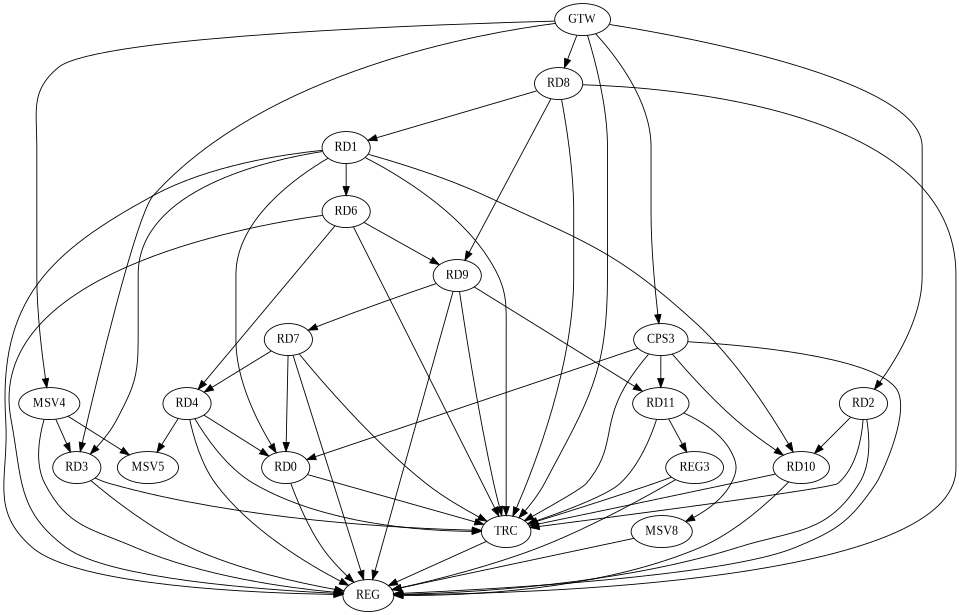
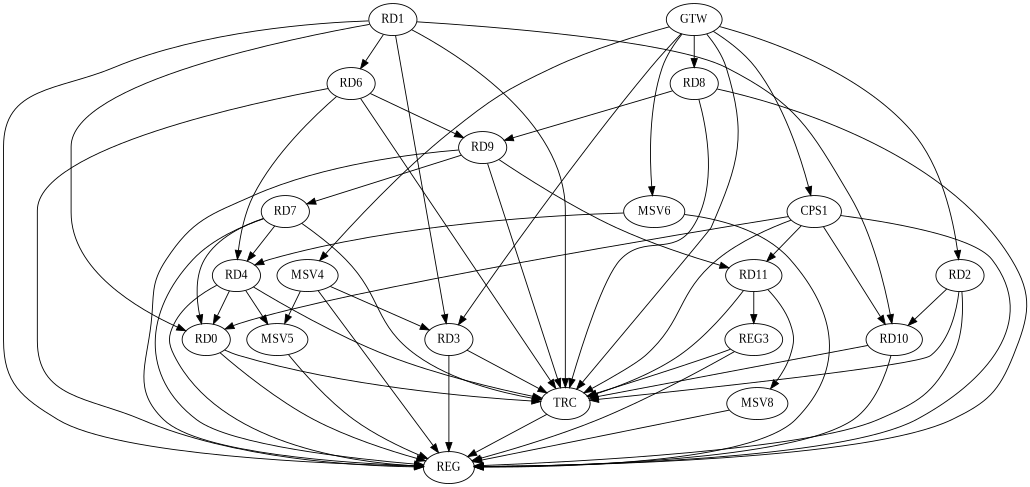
edge "RD8" -> "RD1": removed
node "MSV6": added
node "CPS3": label "CPS3" -> "CPS1"
edge "MSV5" -> "REG": added
